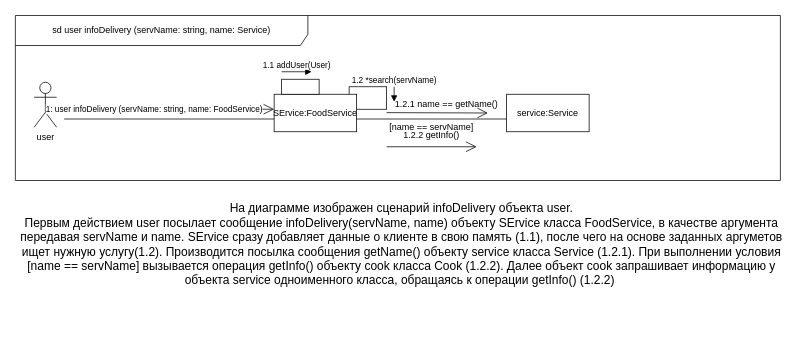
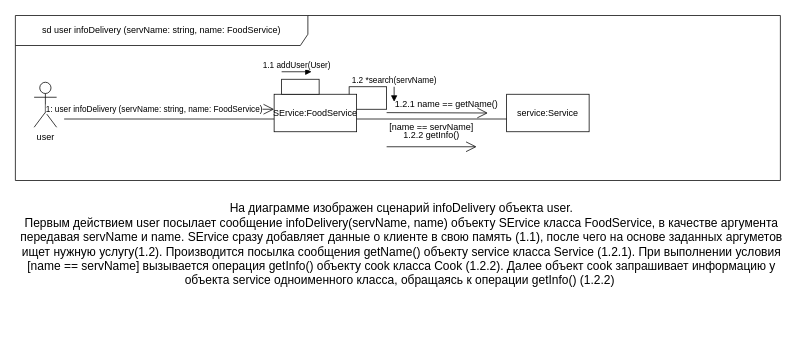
node "sd user infoDelivery (servName: string, name: Service)": label "sd user infoDelivery (servName: string, name: Service)" -> "sd user infoDelivery (servName: string, name: FoodService)"
